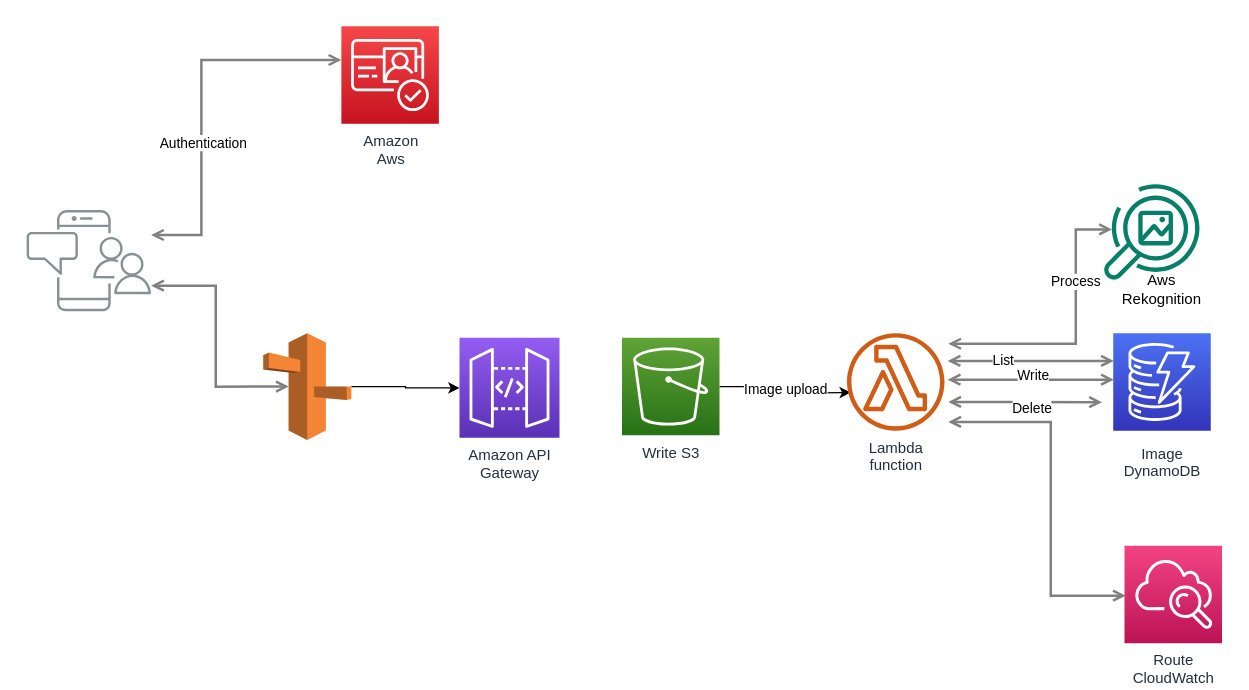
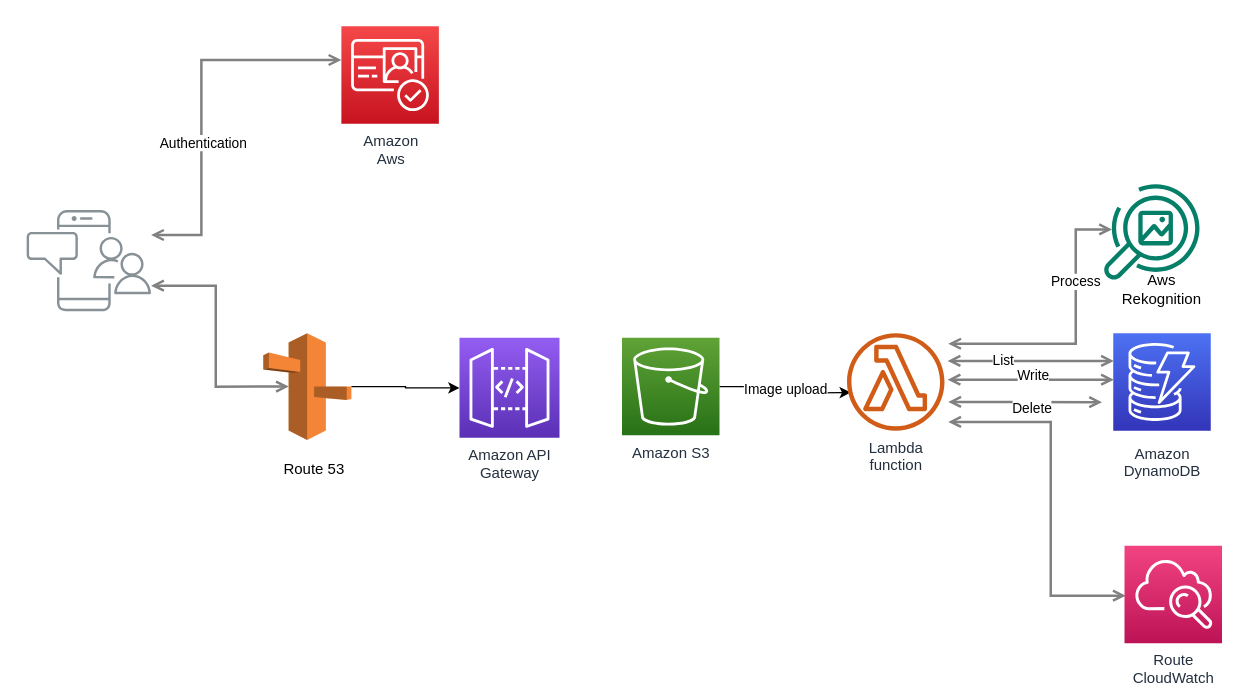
node "Write S3": label "Write S3" -> "Amazon S3"
node "Image DynamoDB": label "Image DynamoDB" -> "Amazon DynamoDB"
node "Route 53": added
